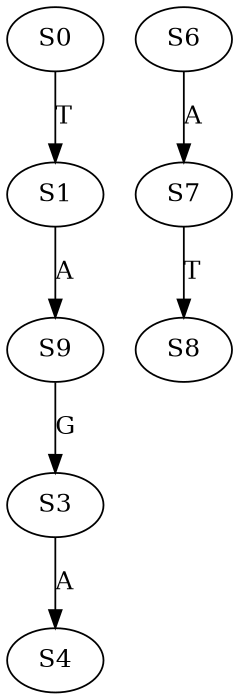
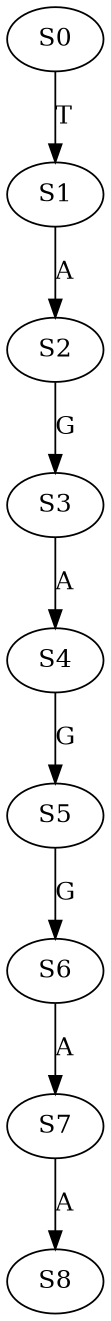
edge "S7" -> "S8": label "T" -> "A"
node "S9": label "S9" -> "S2"
node "S5": added
